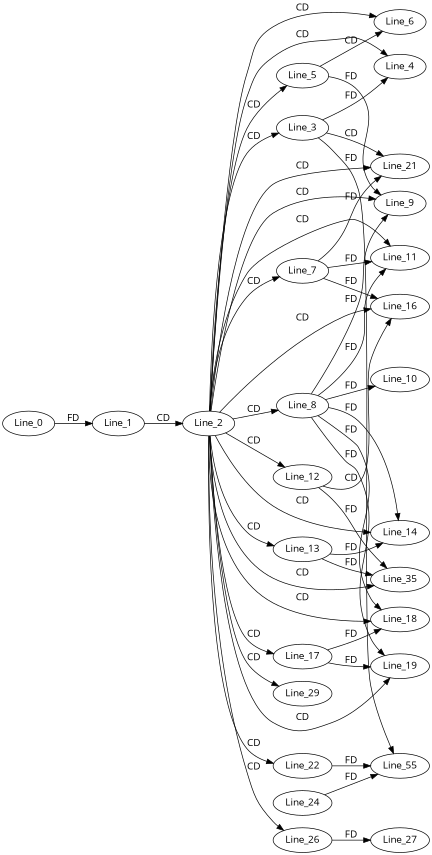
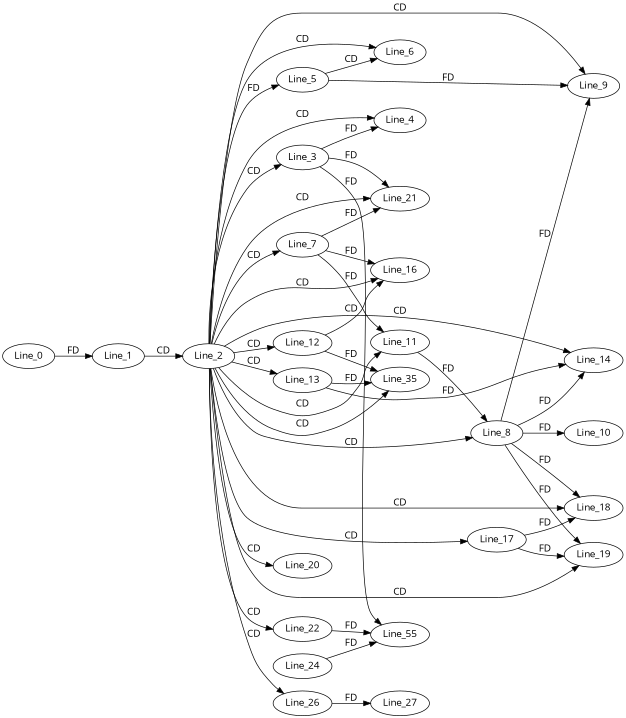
edge "Line_2" -> "Line_5": label "CD" -> "FD"
edge "Line_3" -> "Line_21": label "CD" -> "FD"
edge "Line_8" -> "Line_11": reversed
node "Line_29": label "Line_29" -> "Line_20"
